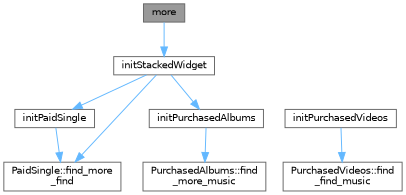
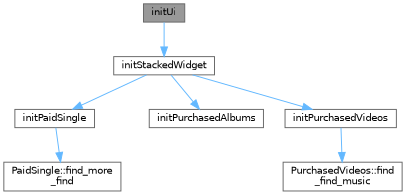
node "more": label "more" -> "initUi"
edge "initStackedWidget" -> "PaidSingle::find_more _find": now "initStackedWidget" -> "initPurchasedVideos"
node "PurchasedAlbums::find _more_music": removed
